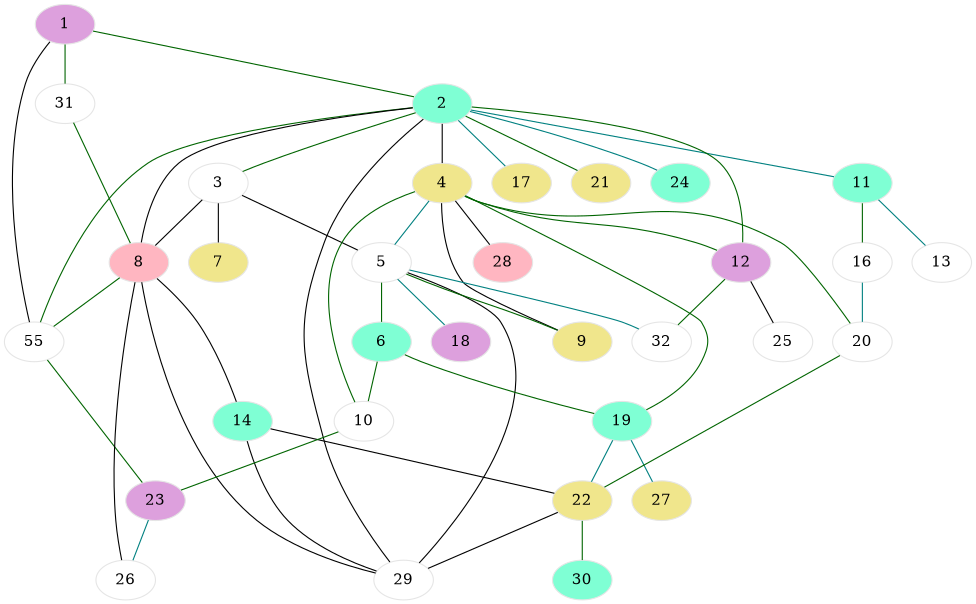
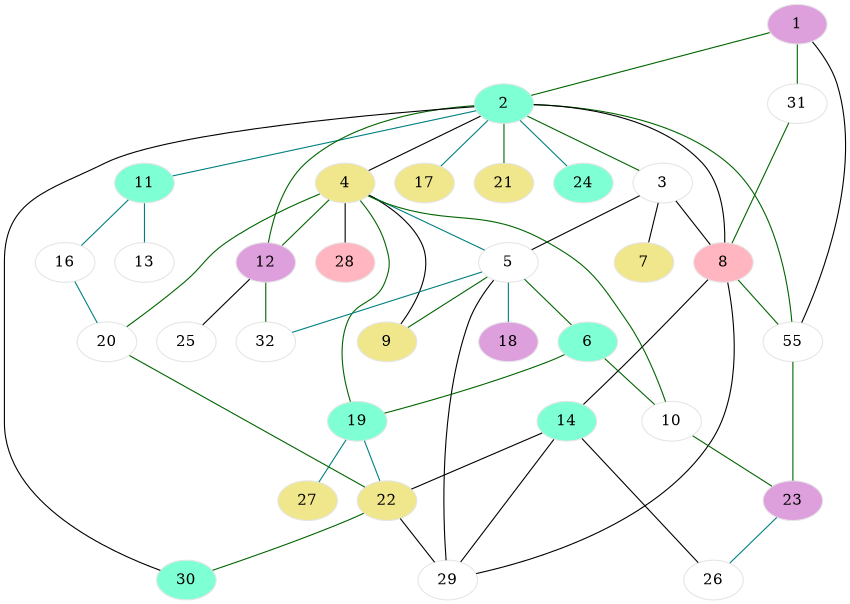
edge "11" -- "16": color darkgreen -> teal
edge "2" -- "29": now "2" -- "30"
edge "8" -- "26": now "14" -- "26"
